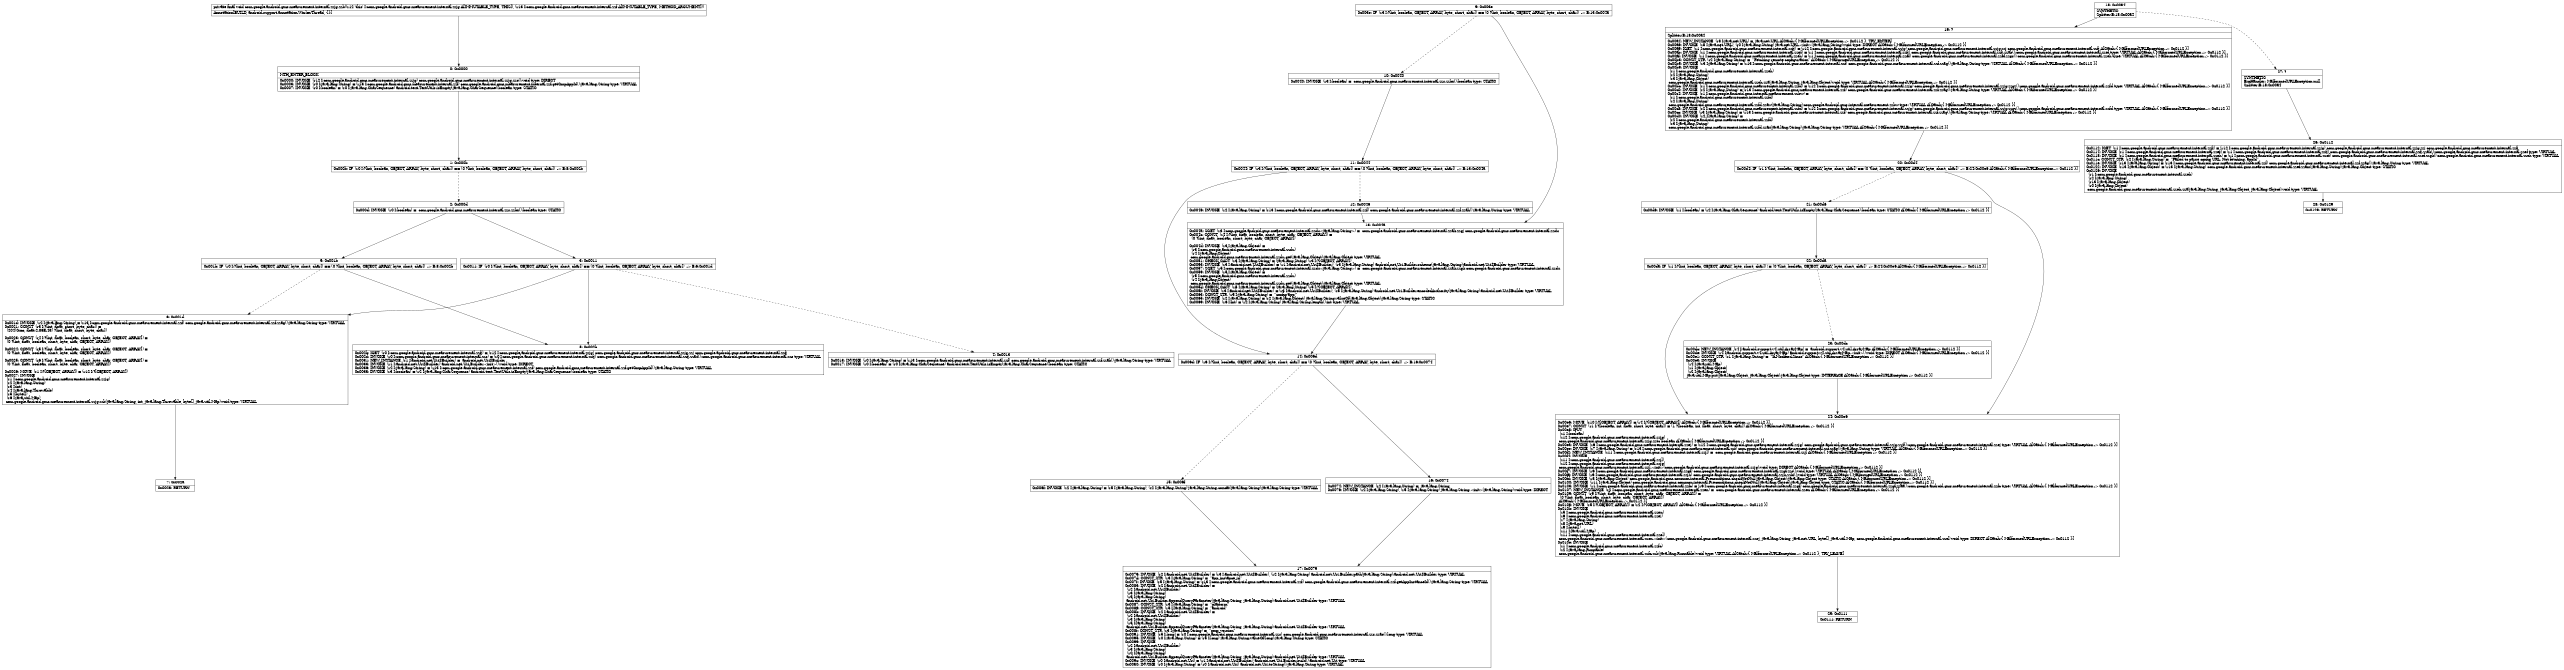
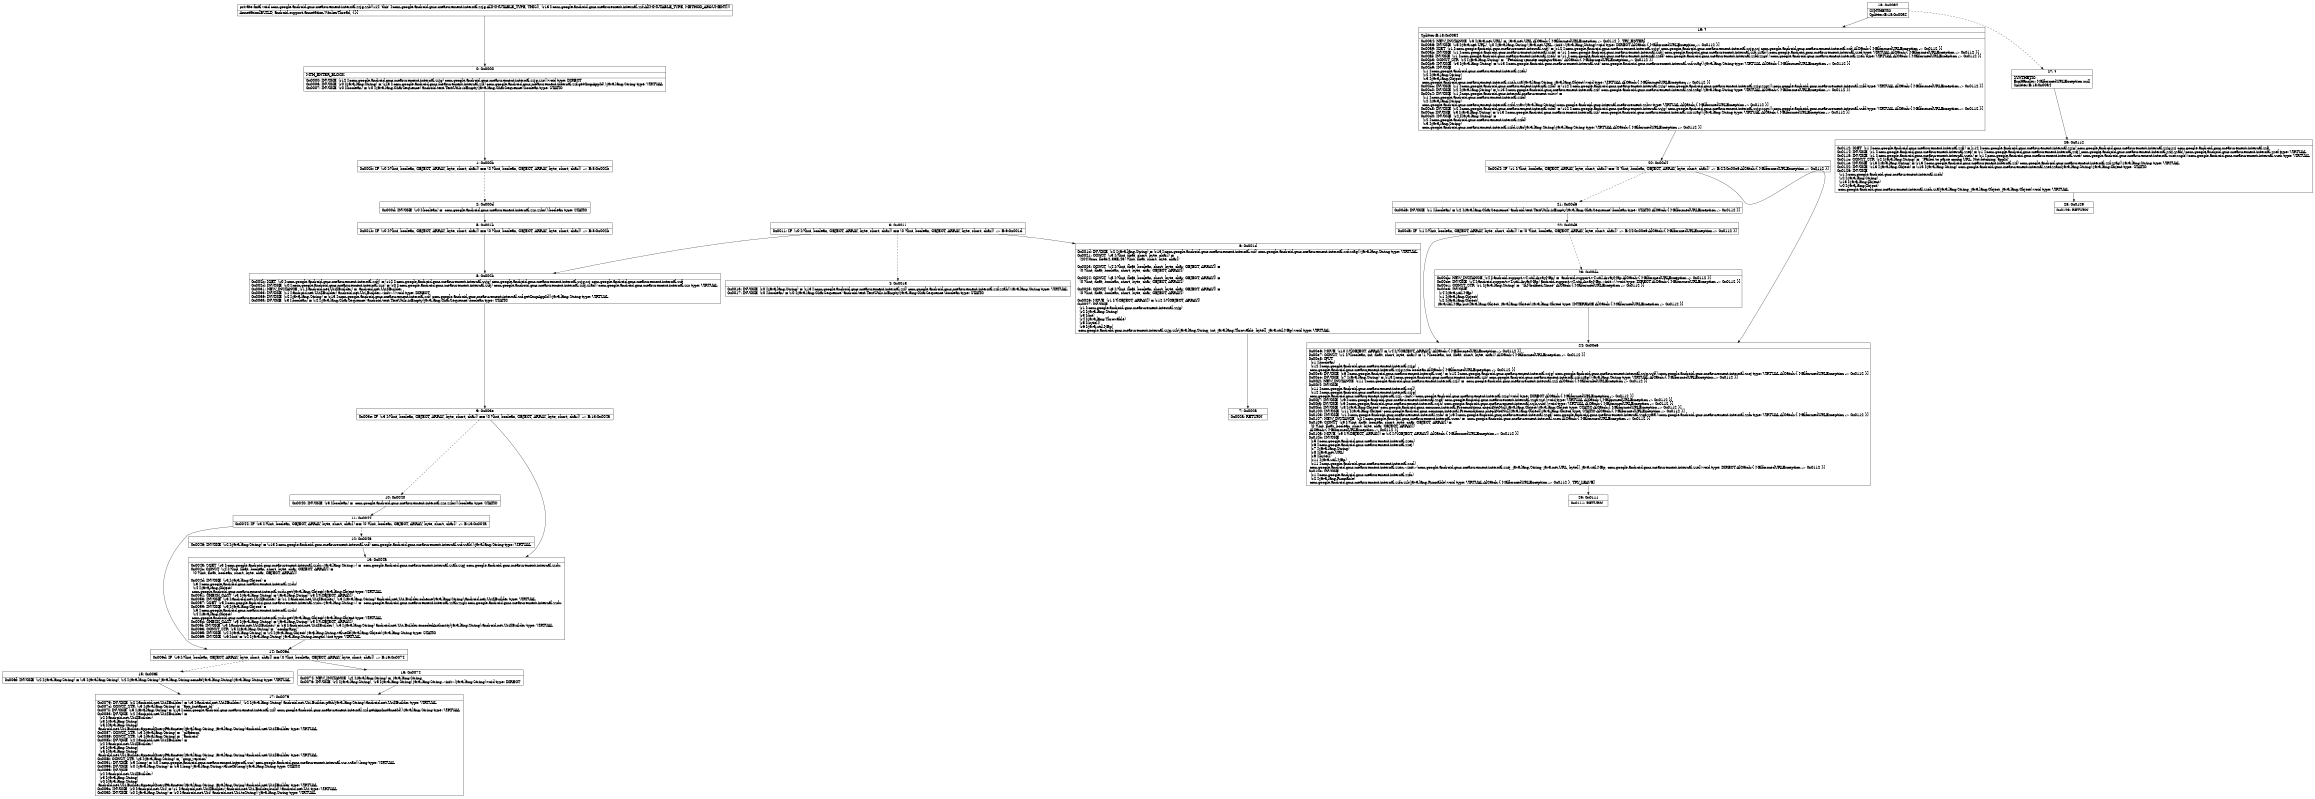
edge "2: 0x000d" -> "3: 0x0011": removed
edge "5: 0x001b" -> "6: 0x001d": removed
edge "8: 0x002b" -> "9: 0x003e": added
